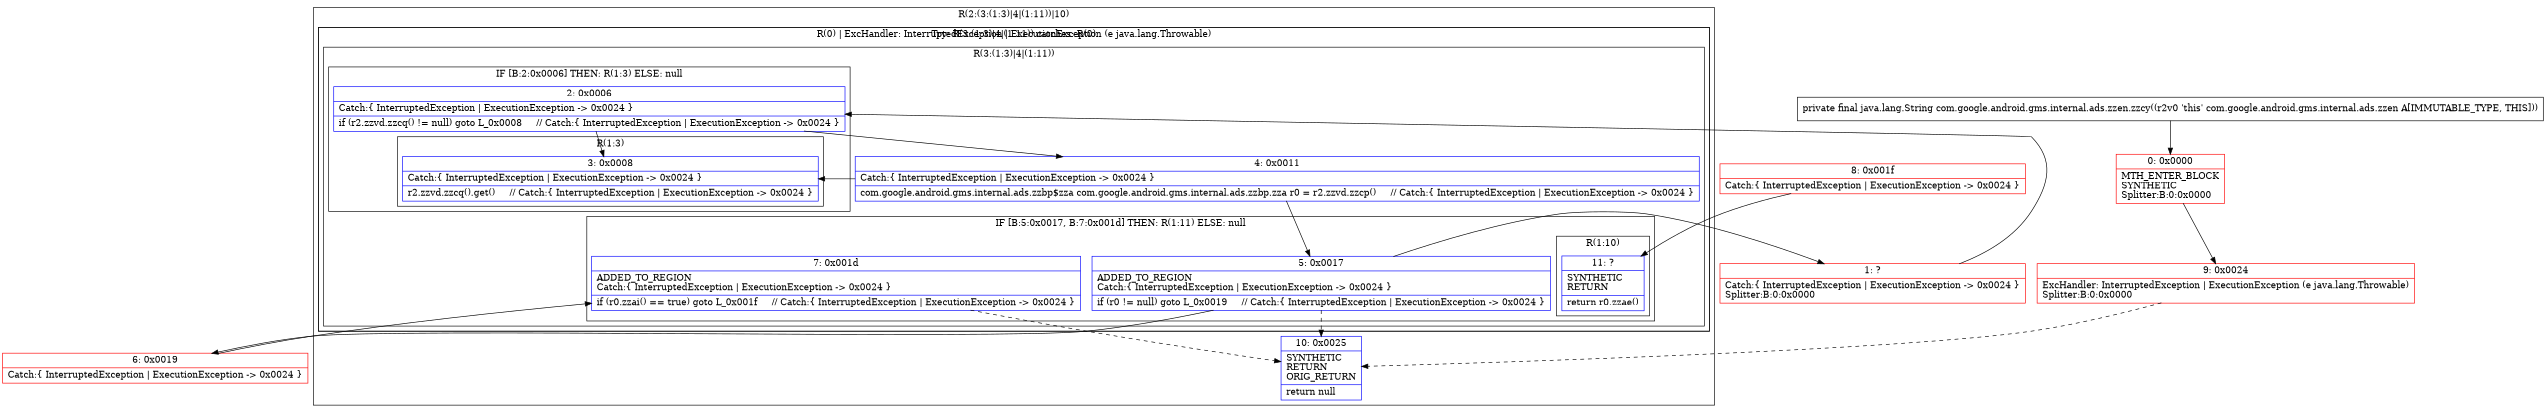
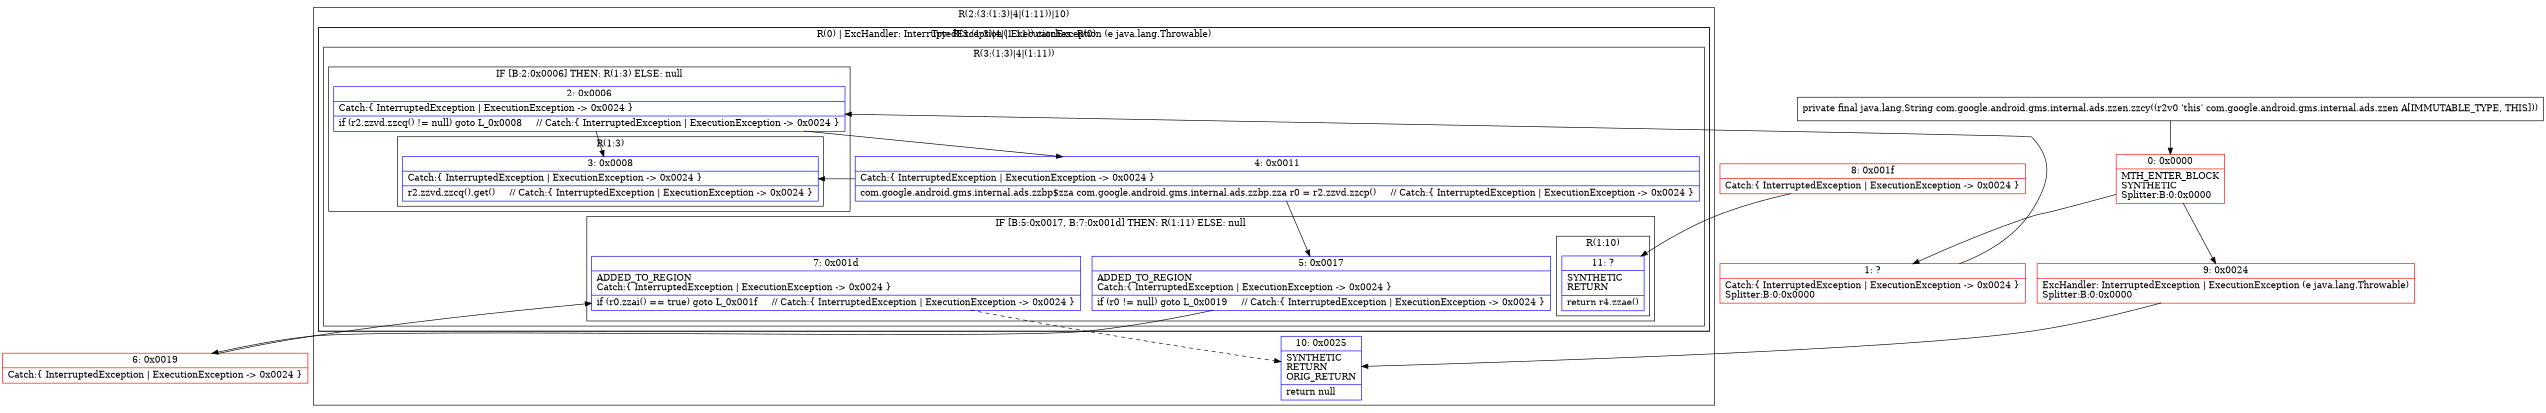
edge "5: 0x0017" -> "1: ?": now "0: 0x0000" -> "1: ?"
node "11: ?": text "return r0.zzae()" -> "return r4.zzae()"
edge "5: 0x0017" -> "10: 0x0025": removed
edge "9: 0x0024" -> "10: 0x0025": style dashed -> solid
